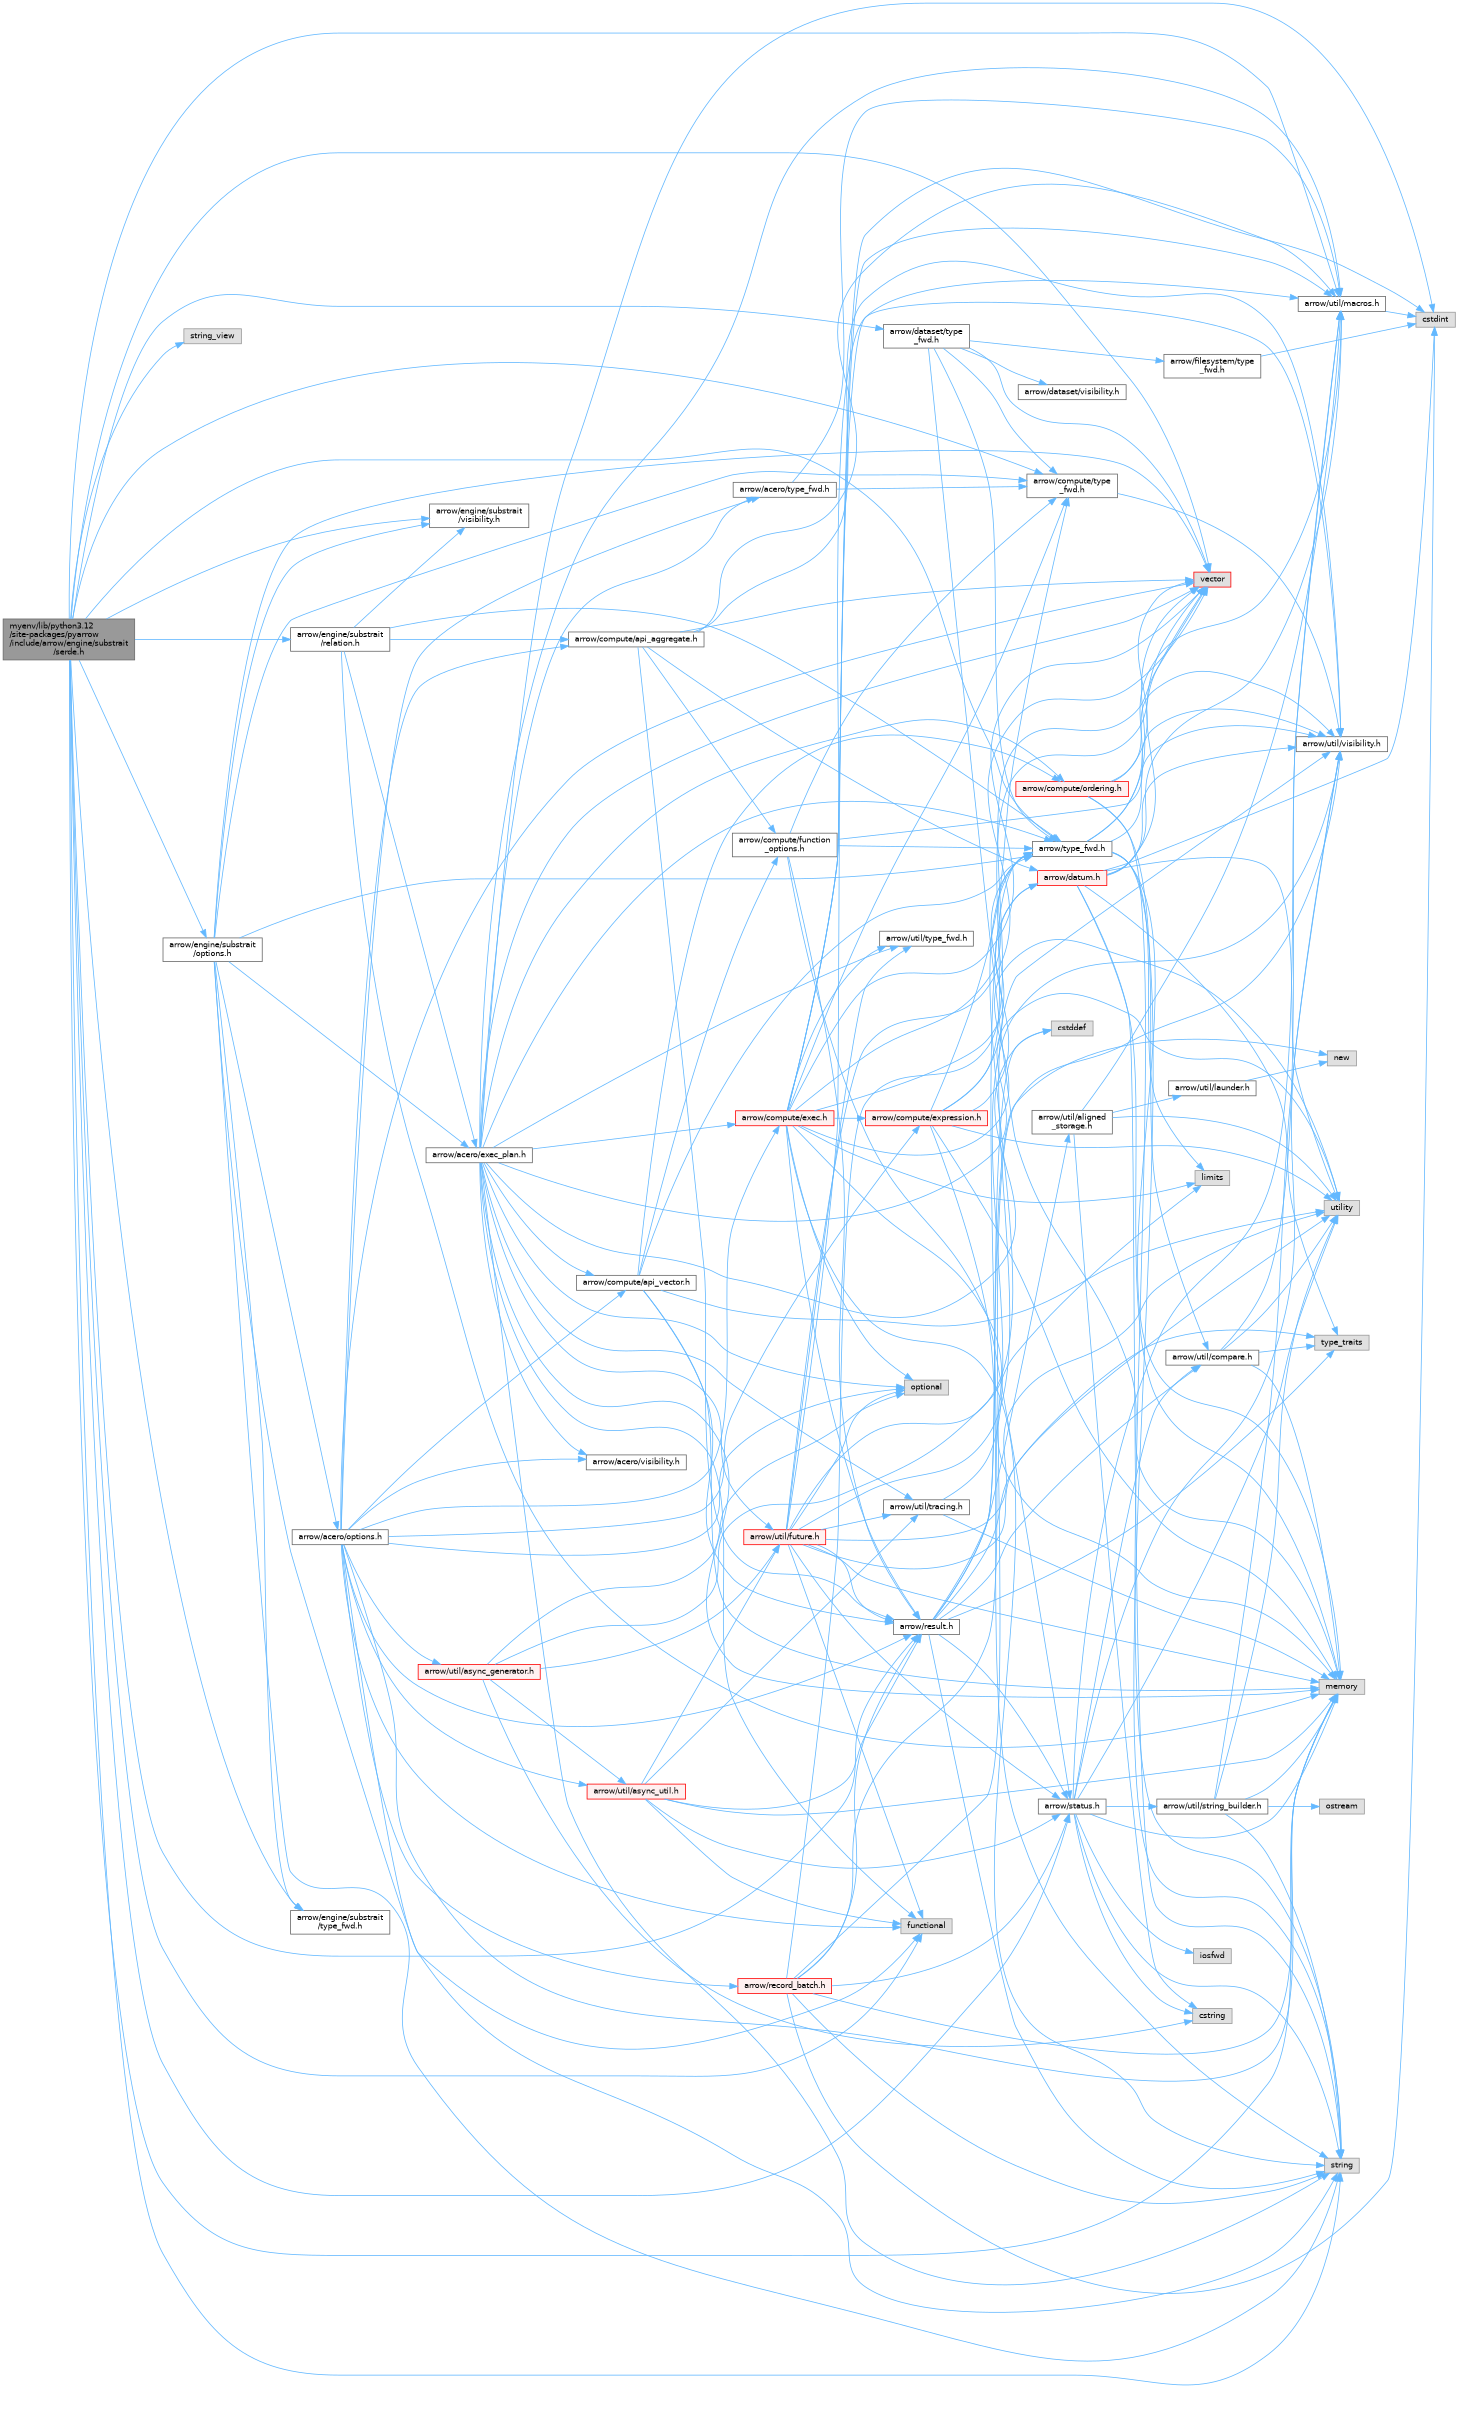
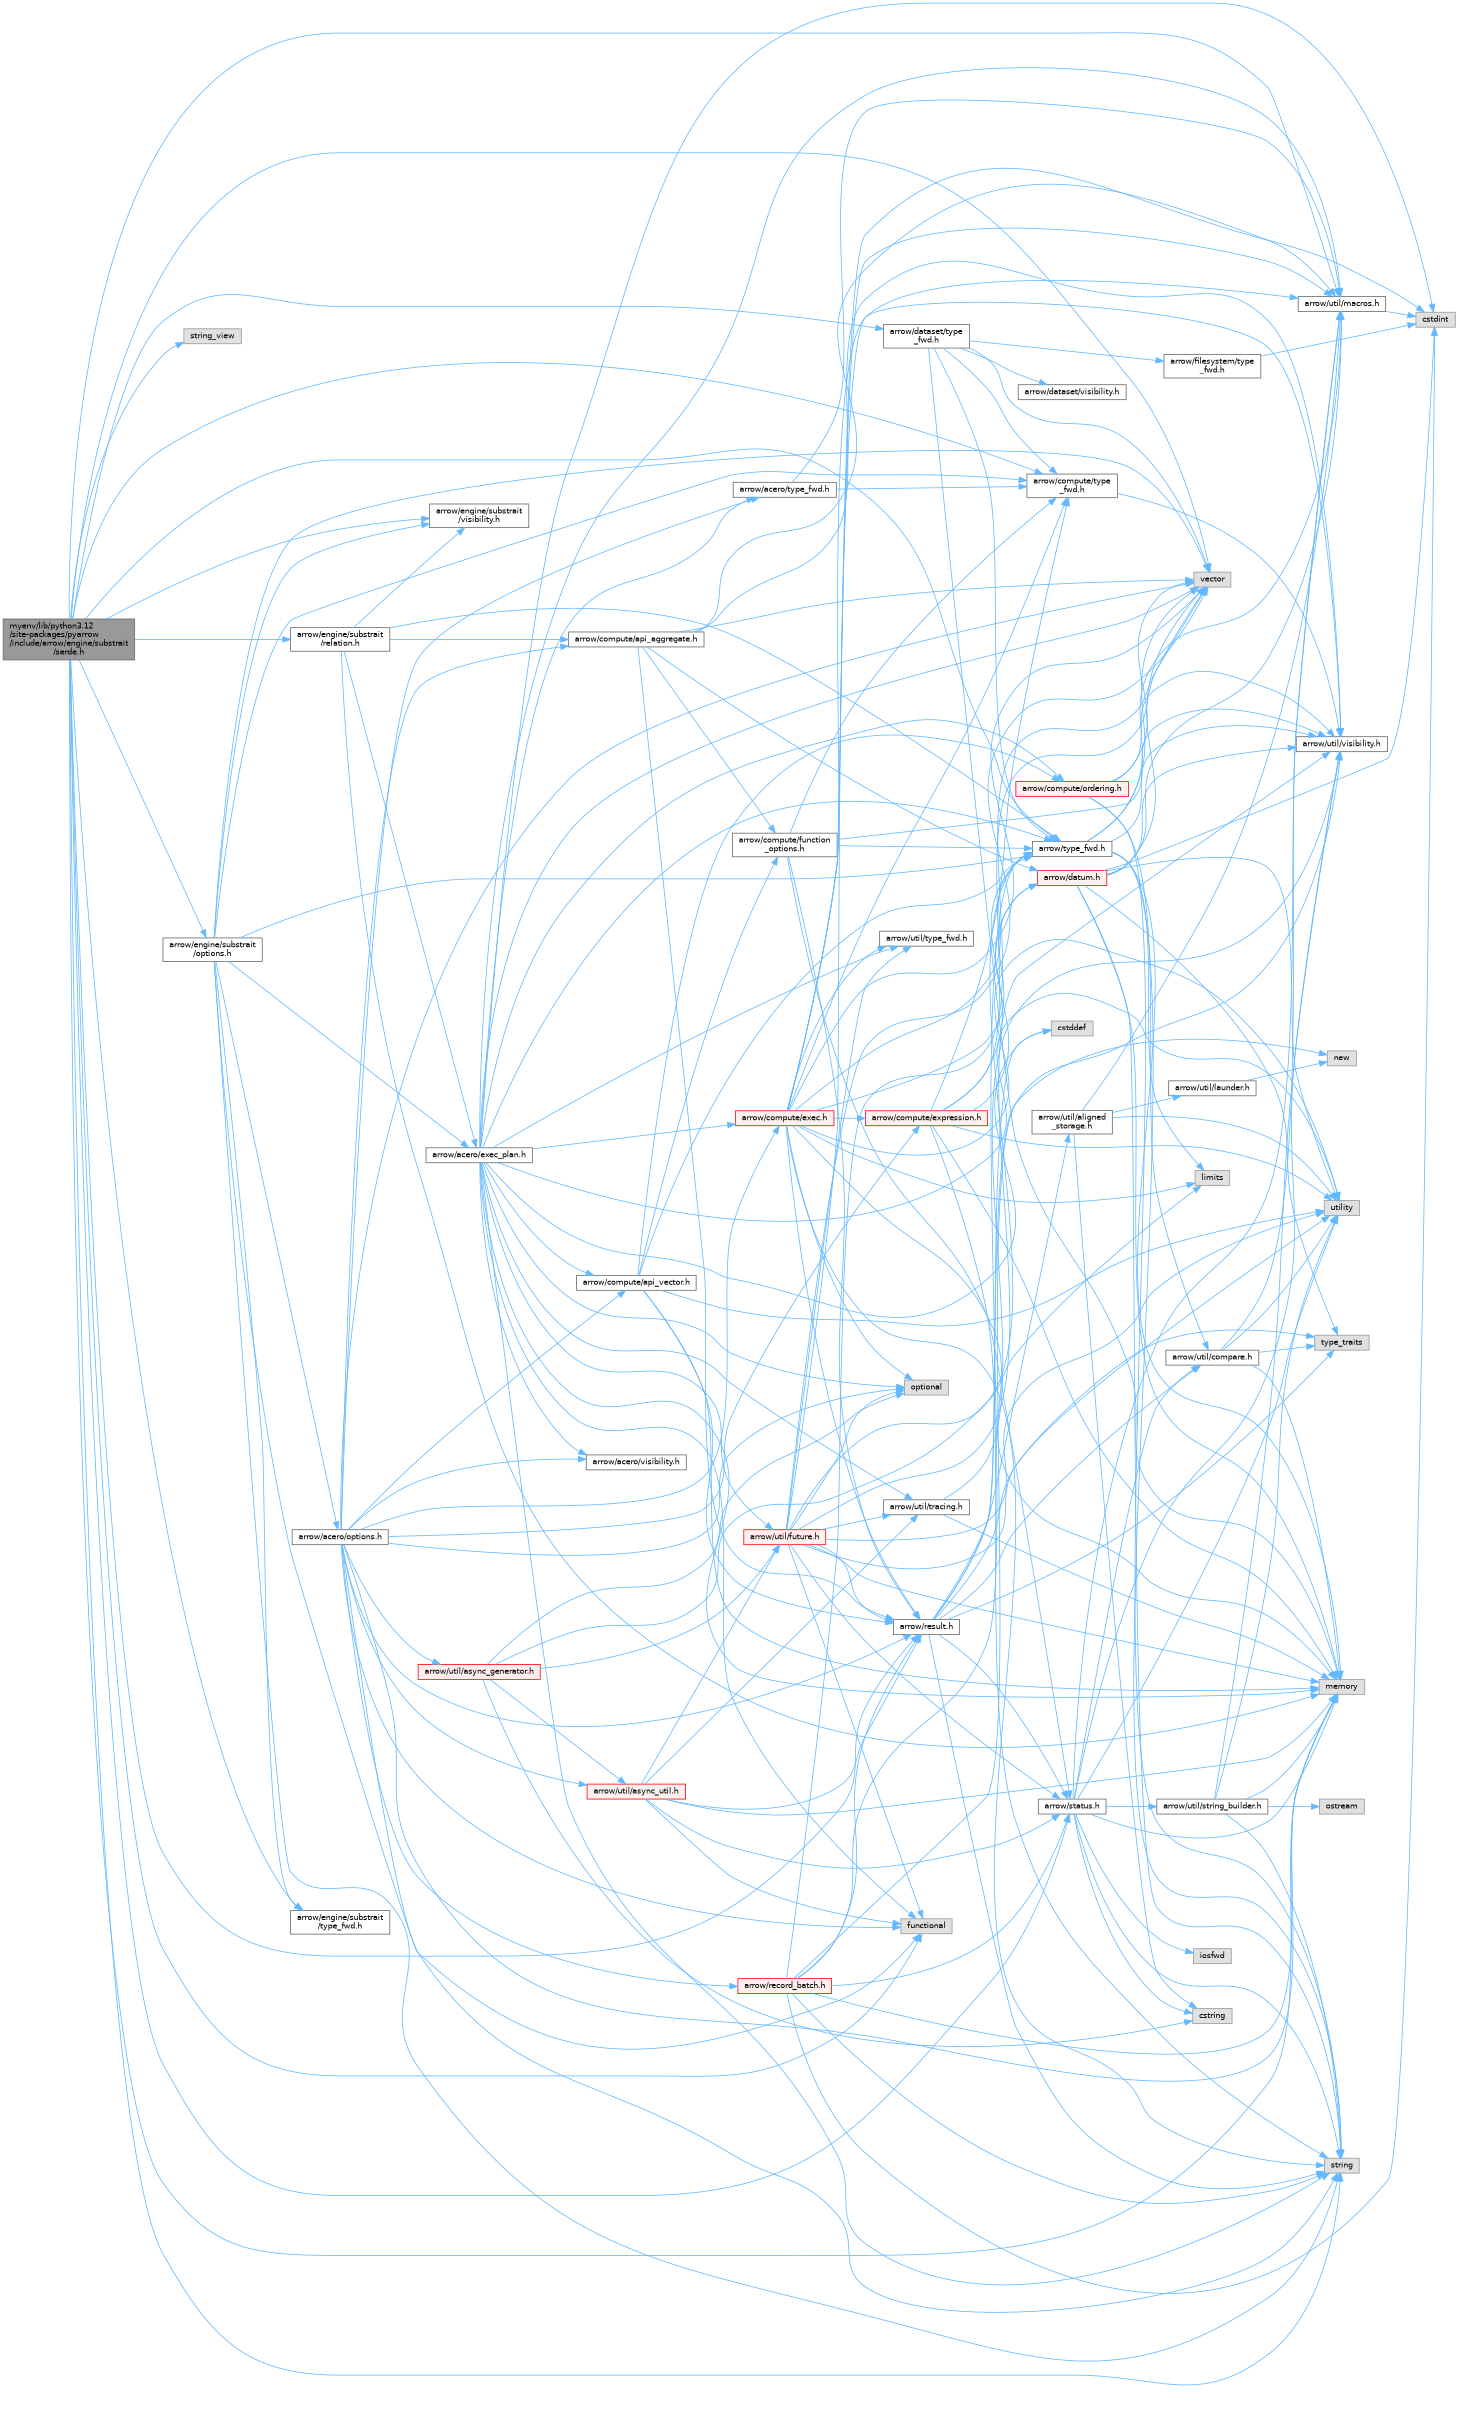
node "vector": color red -> grey60
